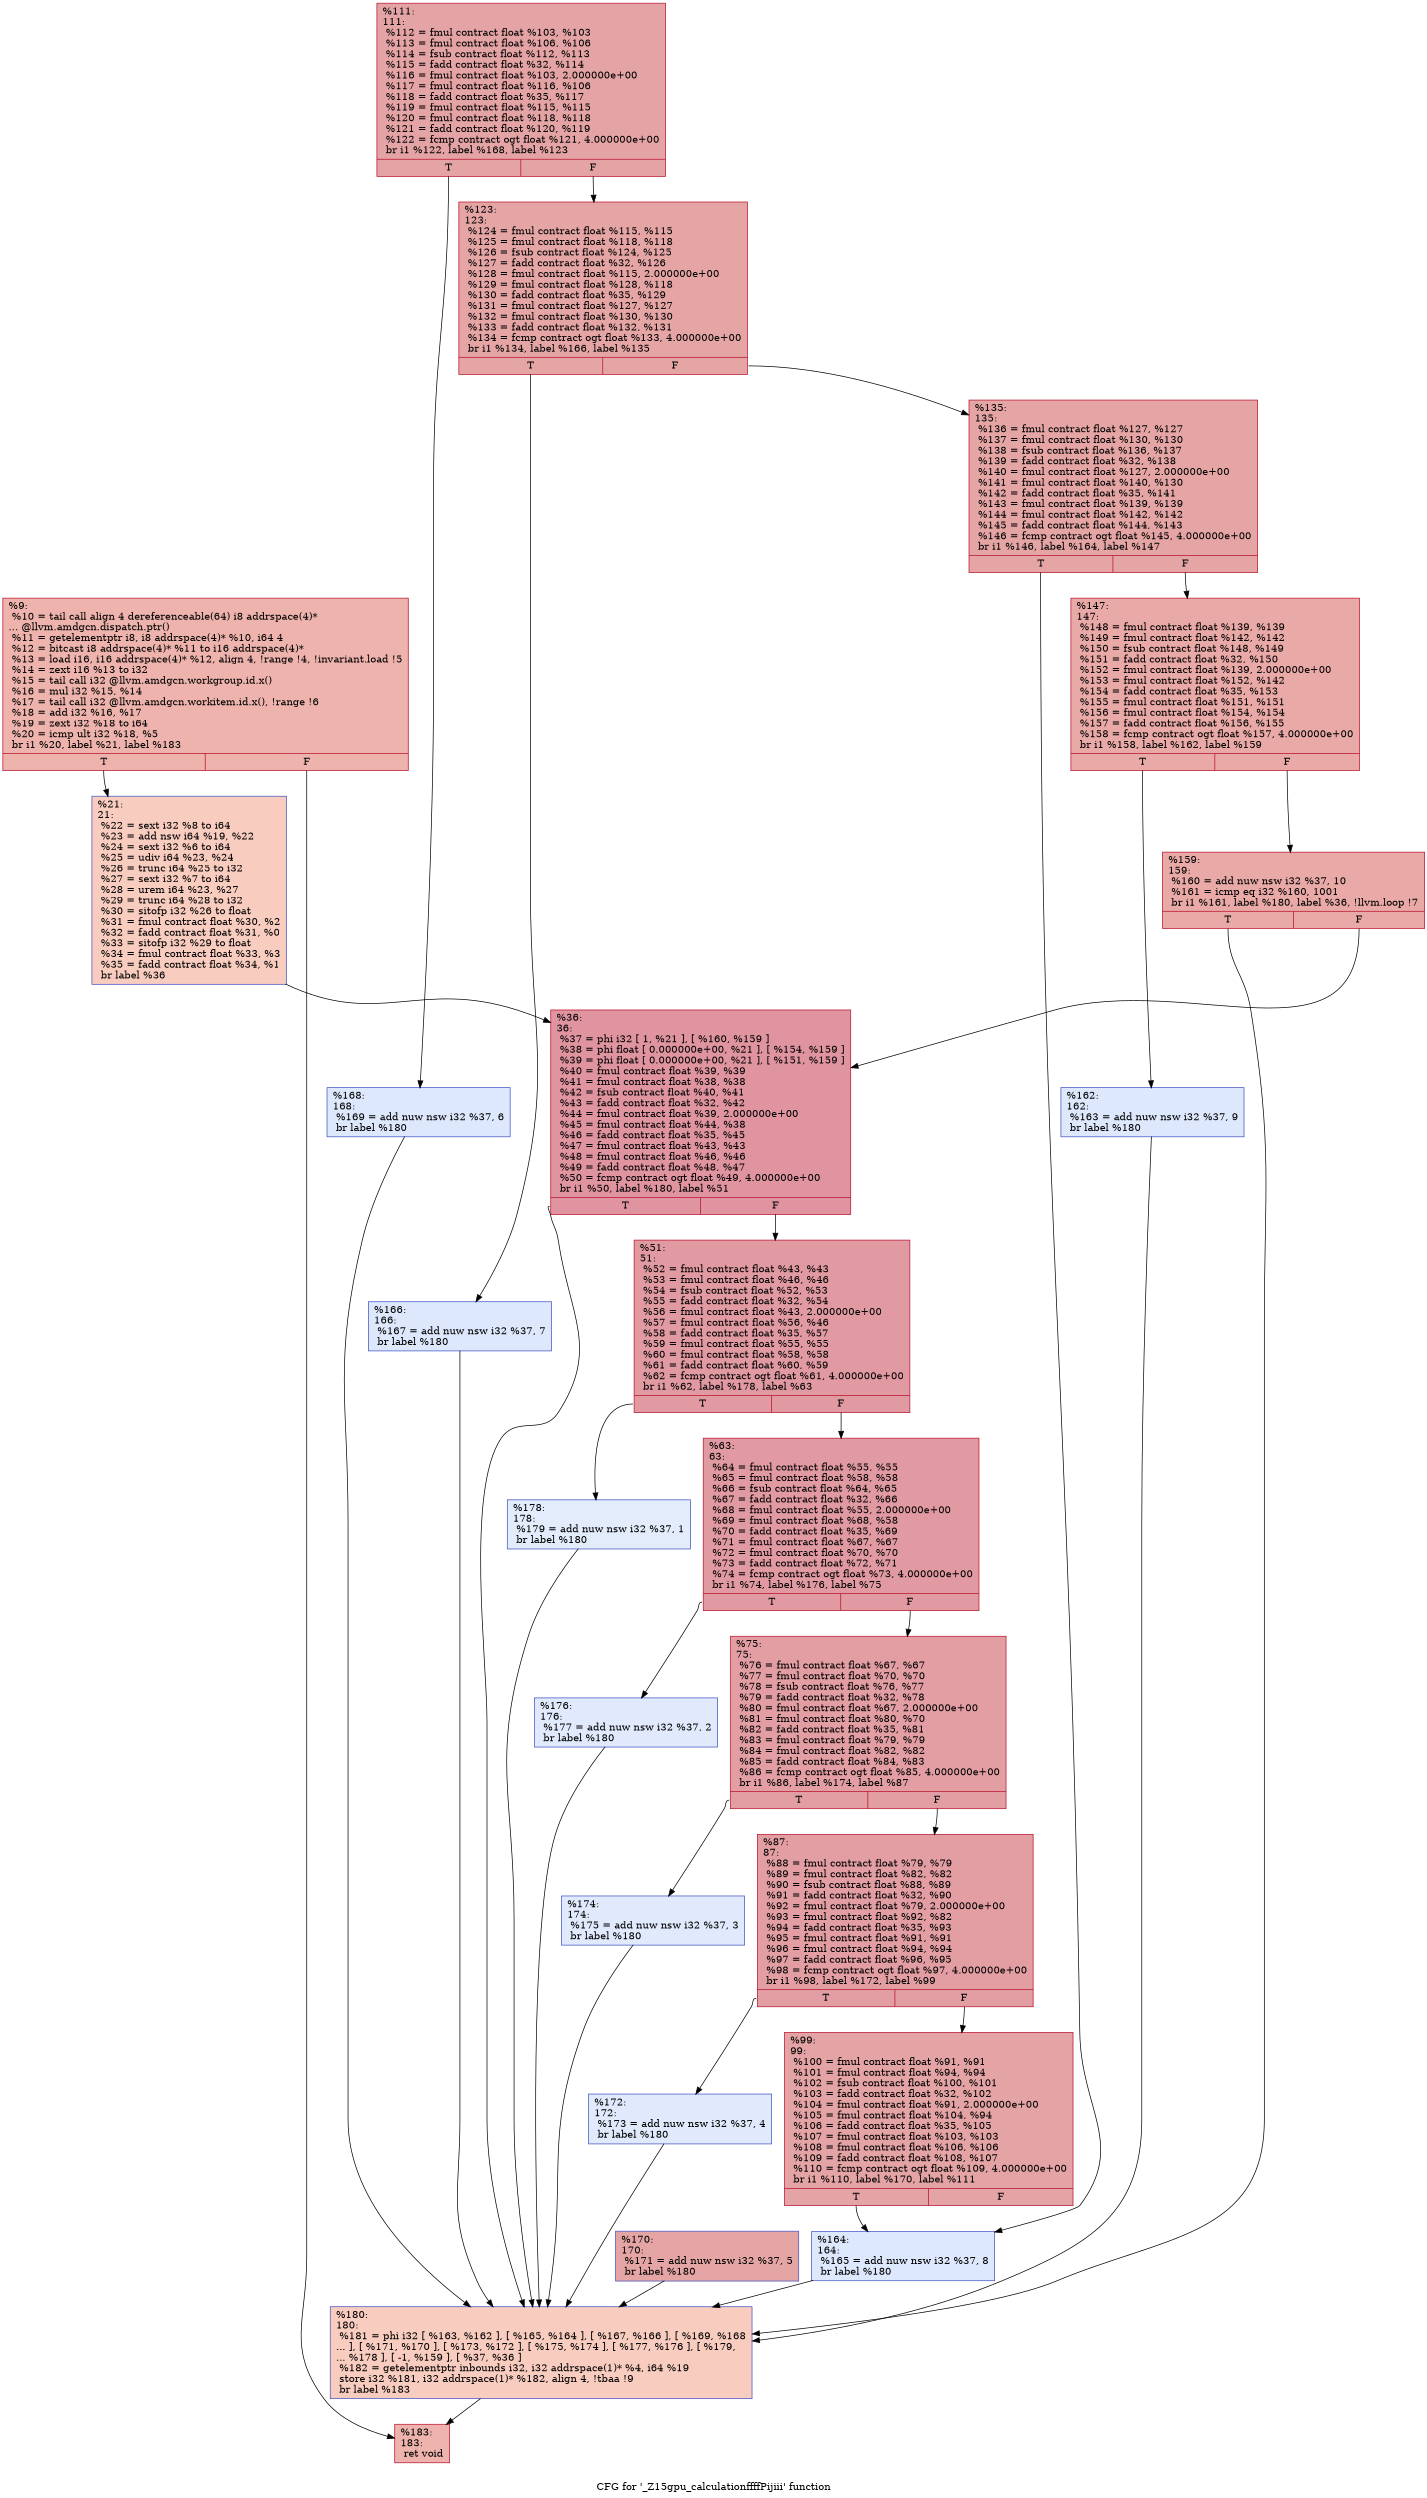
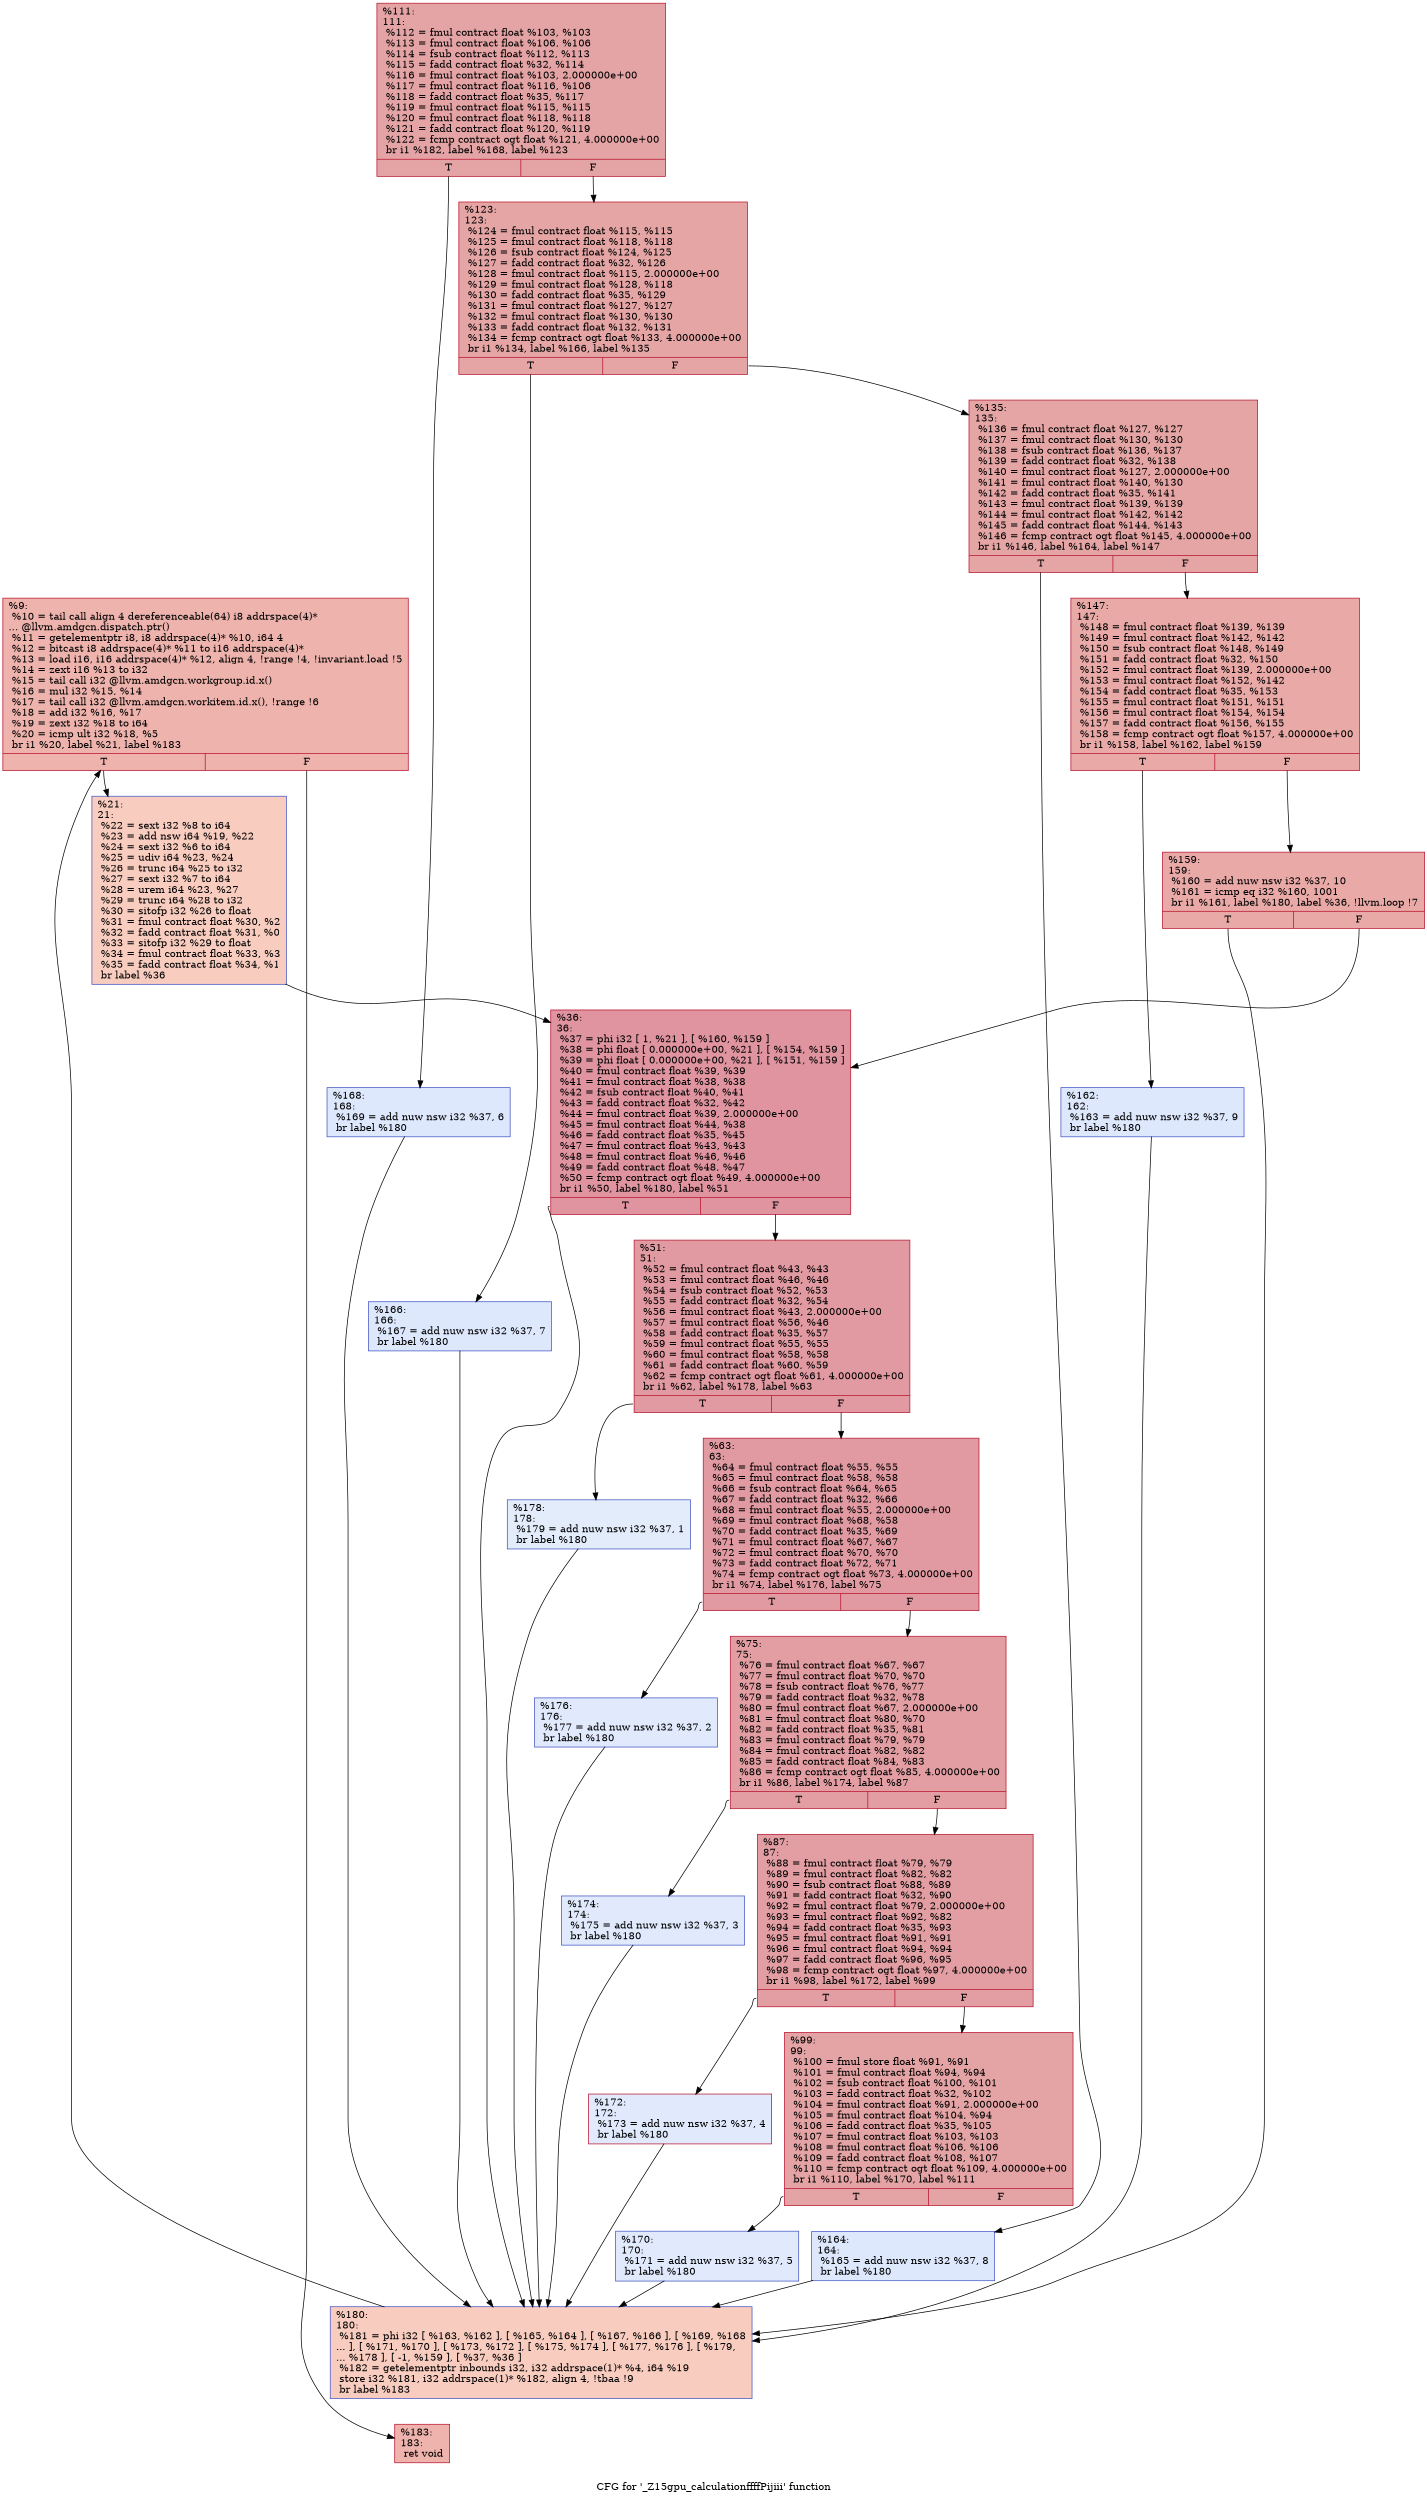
node "%111:": text "br i1 %122, label %168, label %123" -> "br i1 %182, label %168, label %123"
node "%99:": text "%100 = fmul contract float %91, %91" -> "%100 = fmul store float %91, %91"
node "%172:": color #3d50c3ff -> #b70d28ff
edge "%99:" -> "%164:": now "%99:" -> "%170:"
node "%170:": fillcolor #c5333470 -> #b9d0f970
edge "%180:" -> "%183:": now "%180:" -> "%9:"
